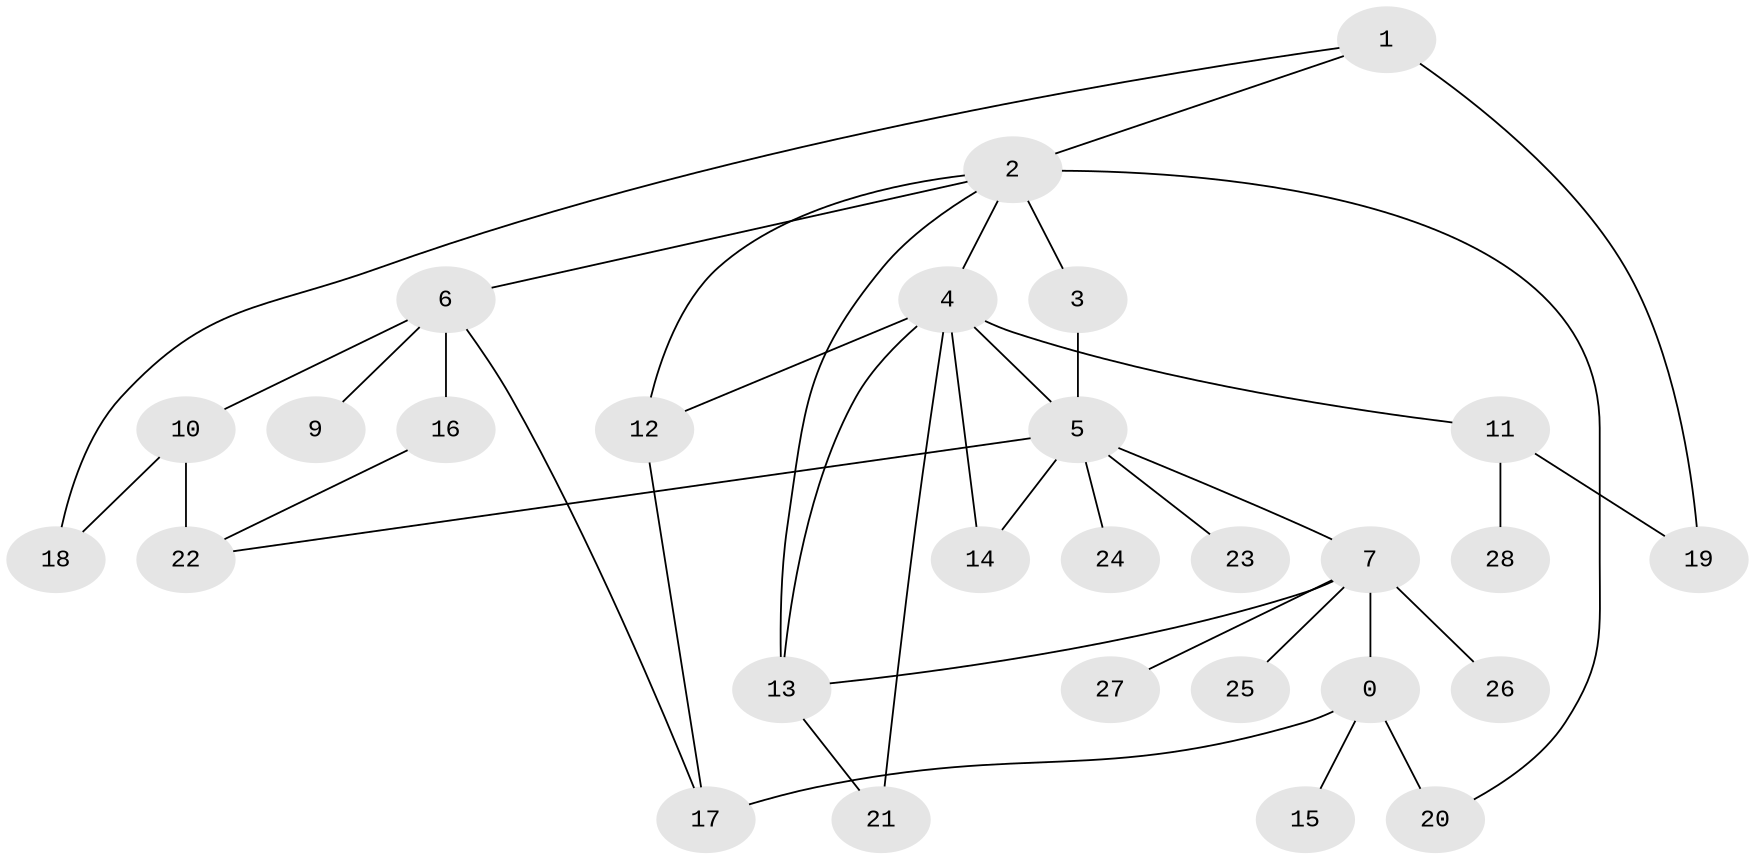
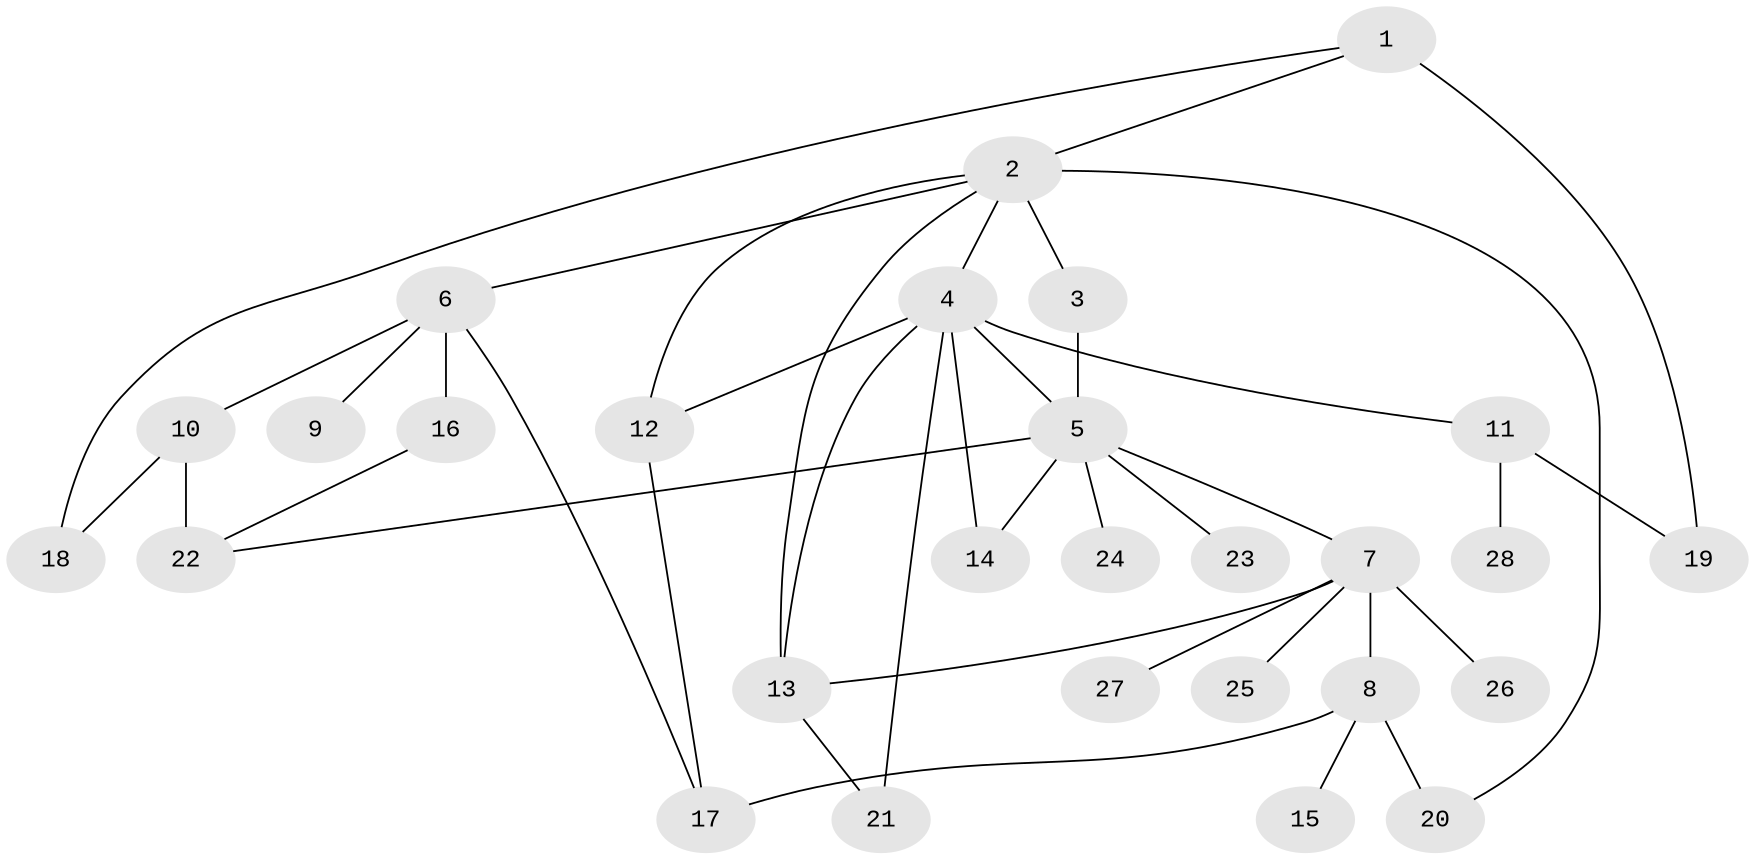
node "0": label "0" -> "8"
